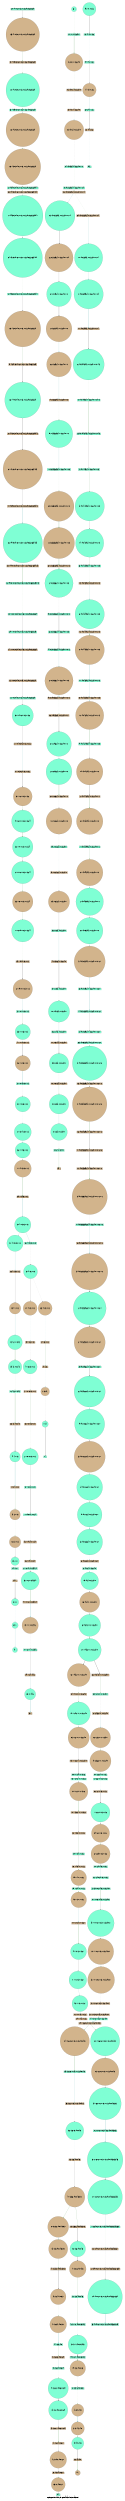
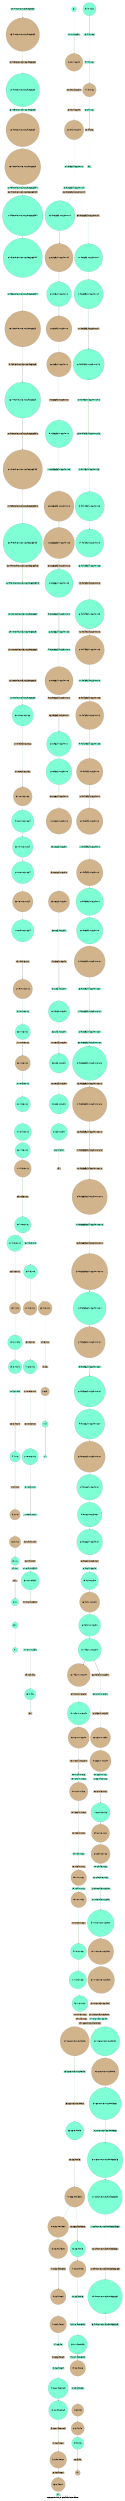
node "134 | 7 117 : 0 1 2 3 45 46": removed
